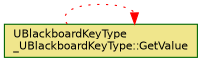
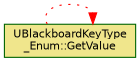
node "UBlackboardKeyType _UBlackboardKeyType::GetValue": label "UBlackboardKeyType _UBlackboardKeyType::GetValue" -> "UBlackboardKeyType _Enum::GetValue"
